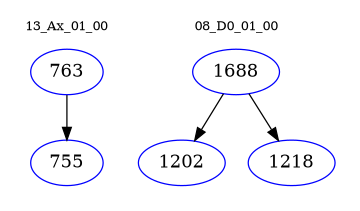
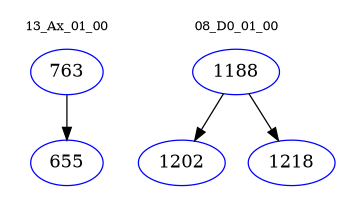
node "1688": label "1688" -> "1188"
node "755": label "755" -> "655"
